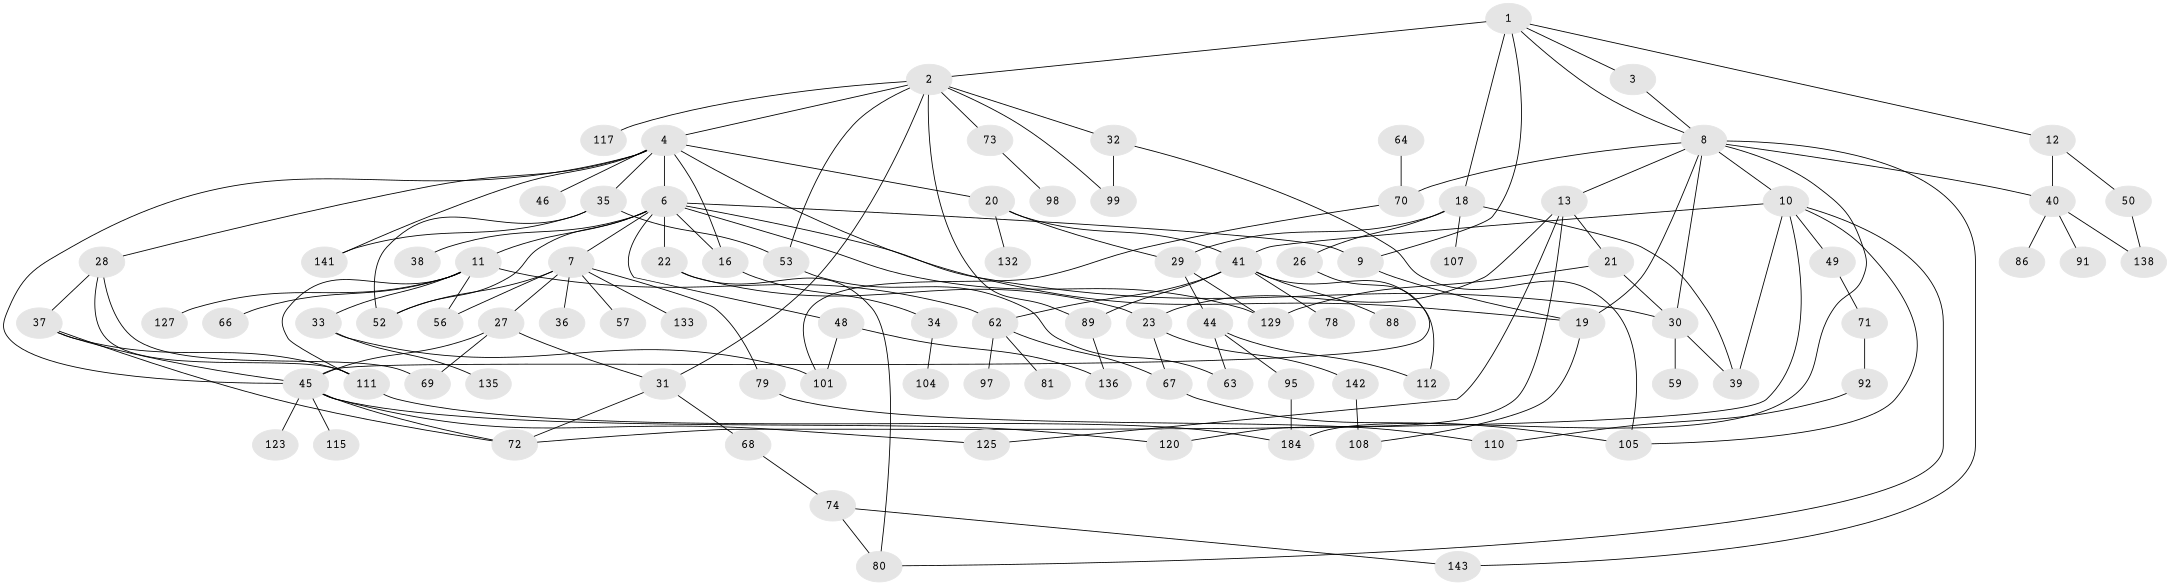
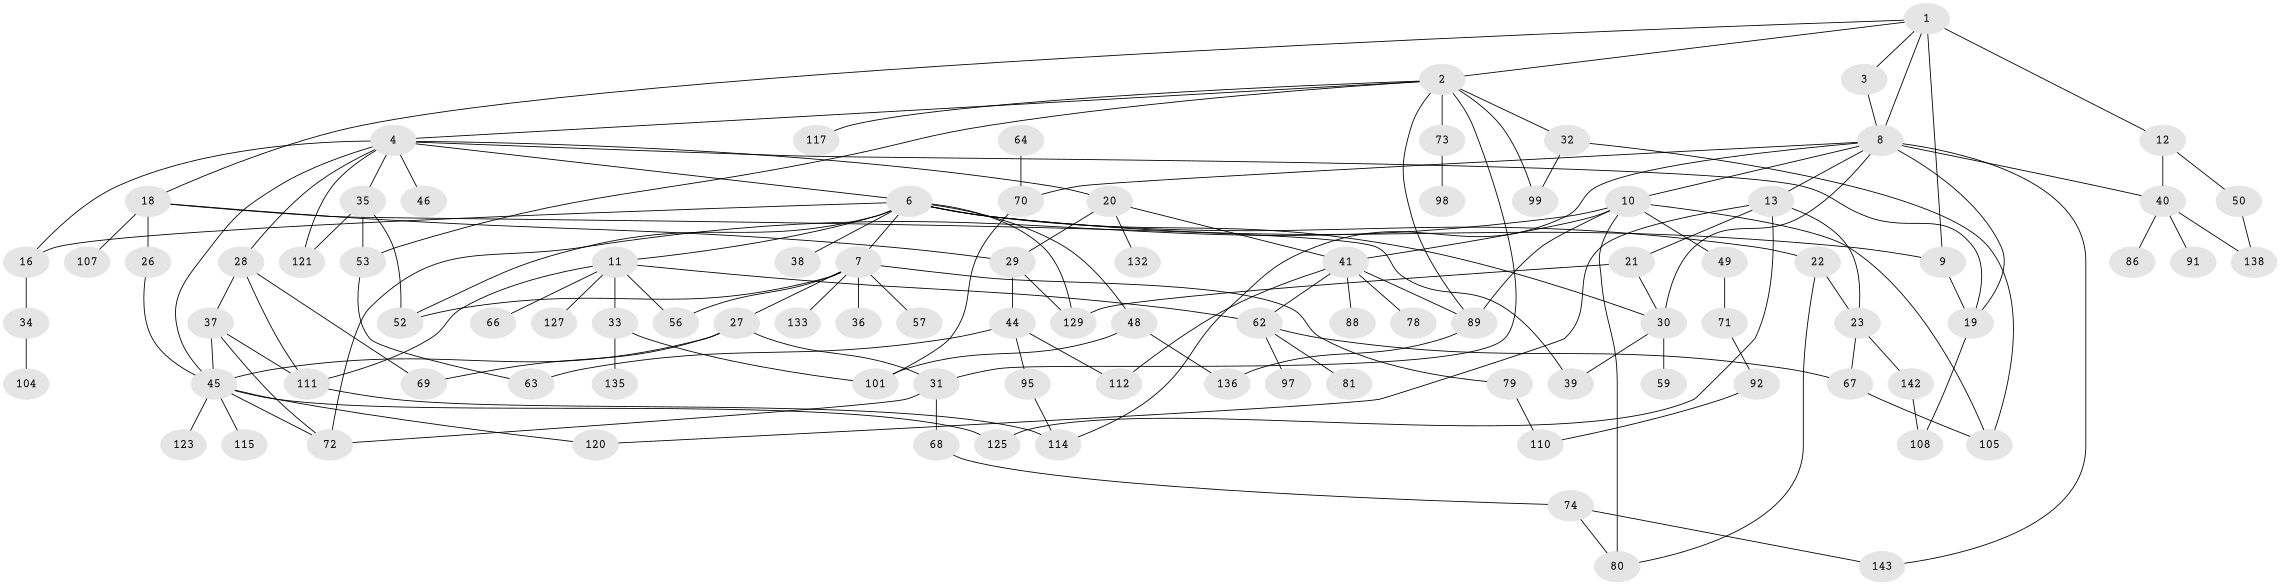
node "141": label "141" -> "121"
edge "10" -- "39": now "10" -- "89"
node "184": label "184" -> "114"
